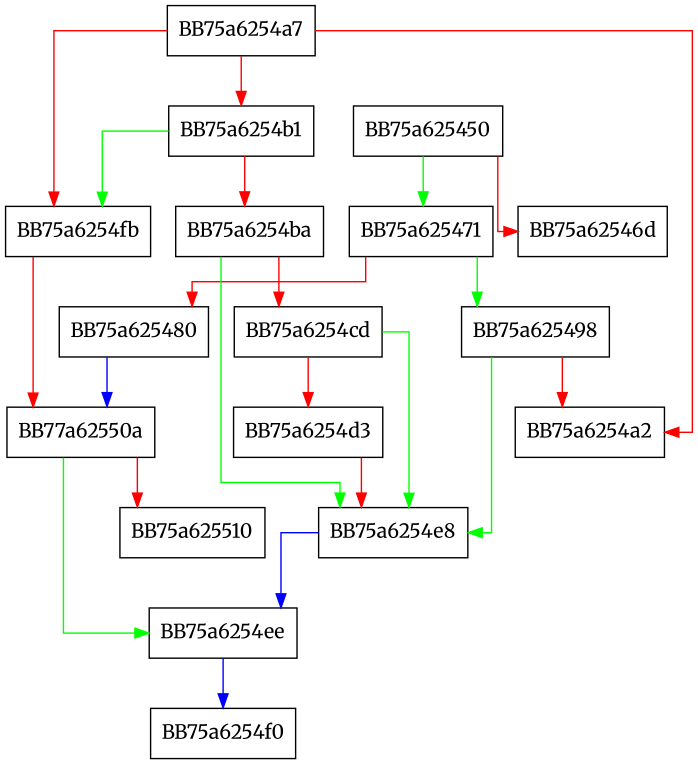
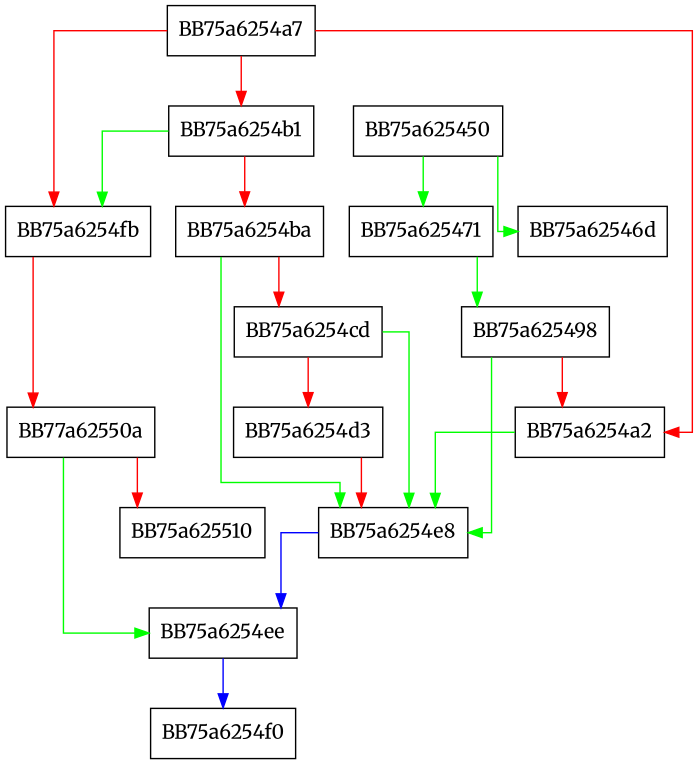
edge "BB75a625450" -> "BB75a62546d": color red -> green
node "BB75a625480": removed
edge "BB75a6254a2" -> "BB75a6254e8": added
